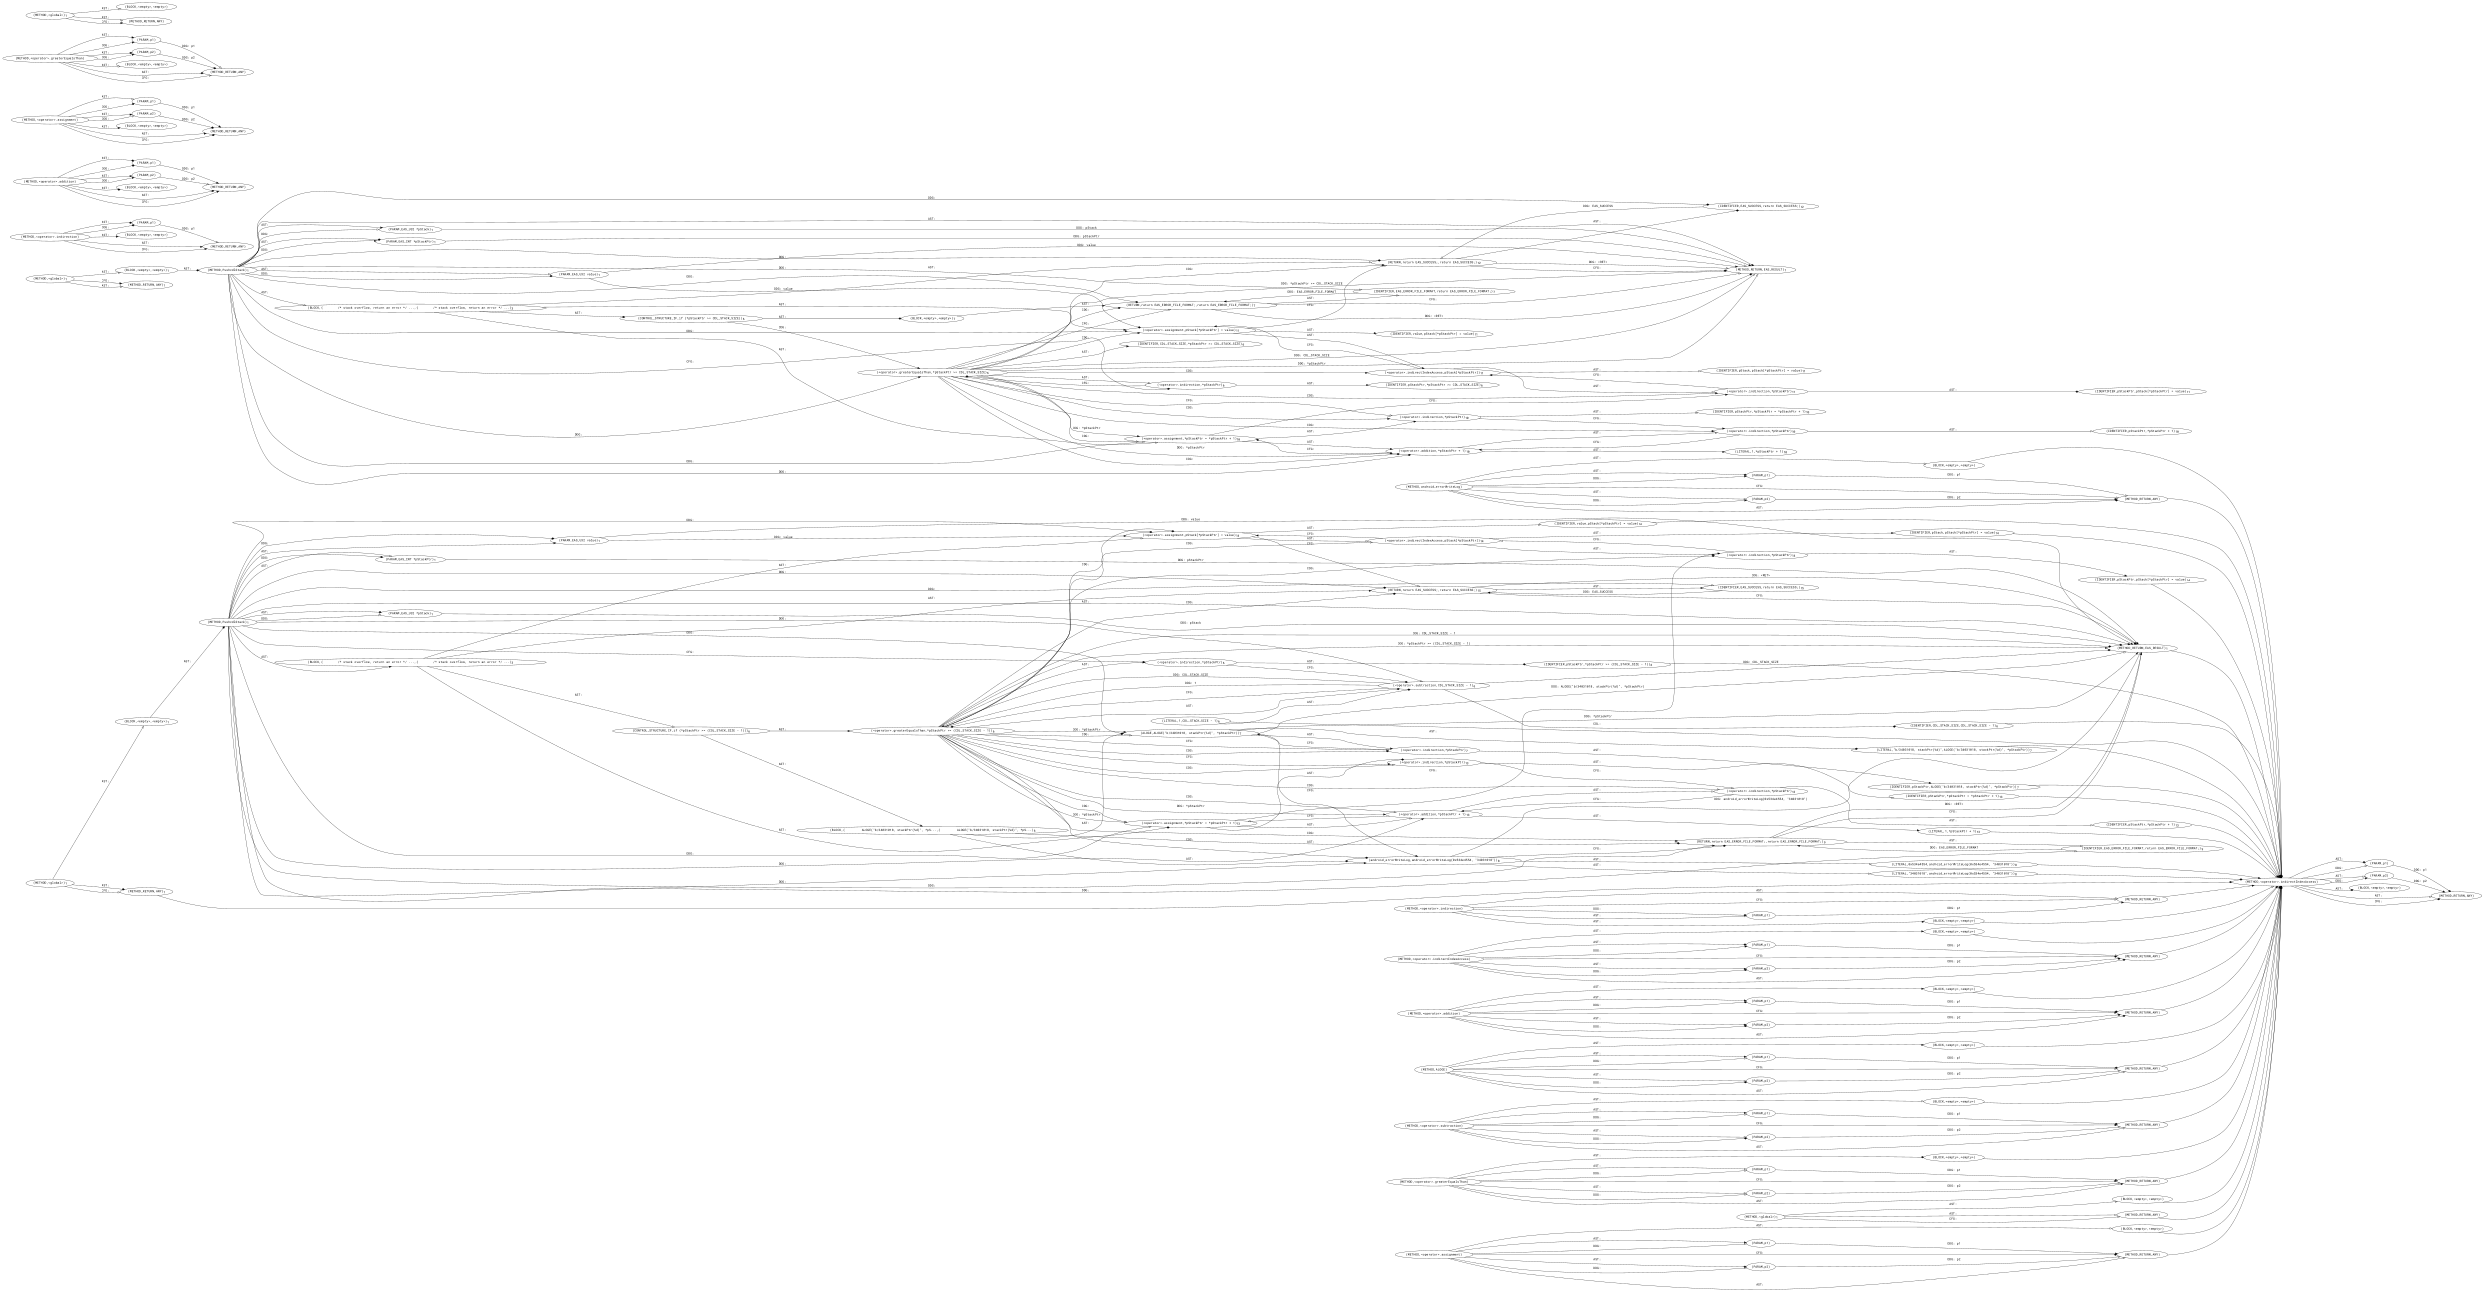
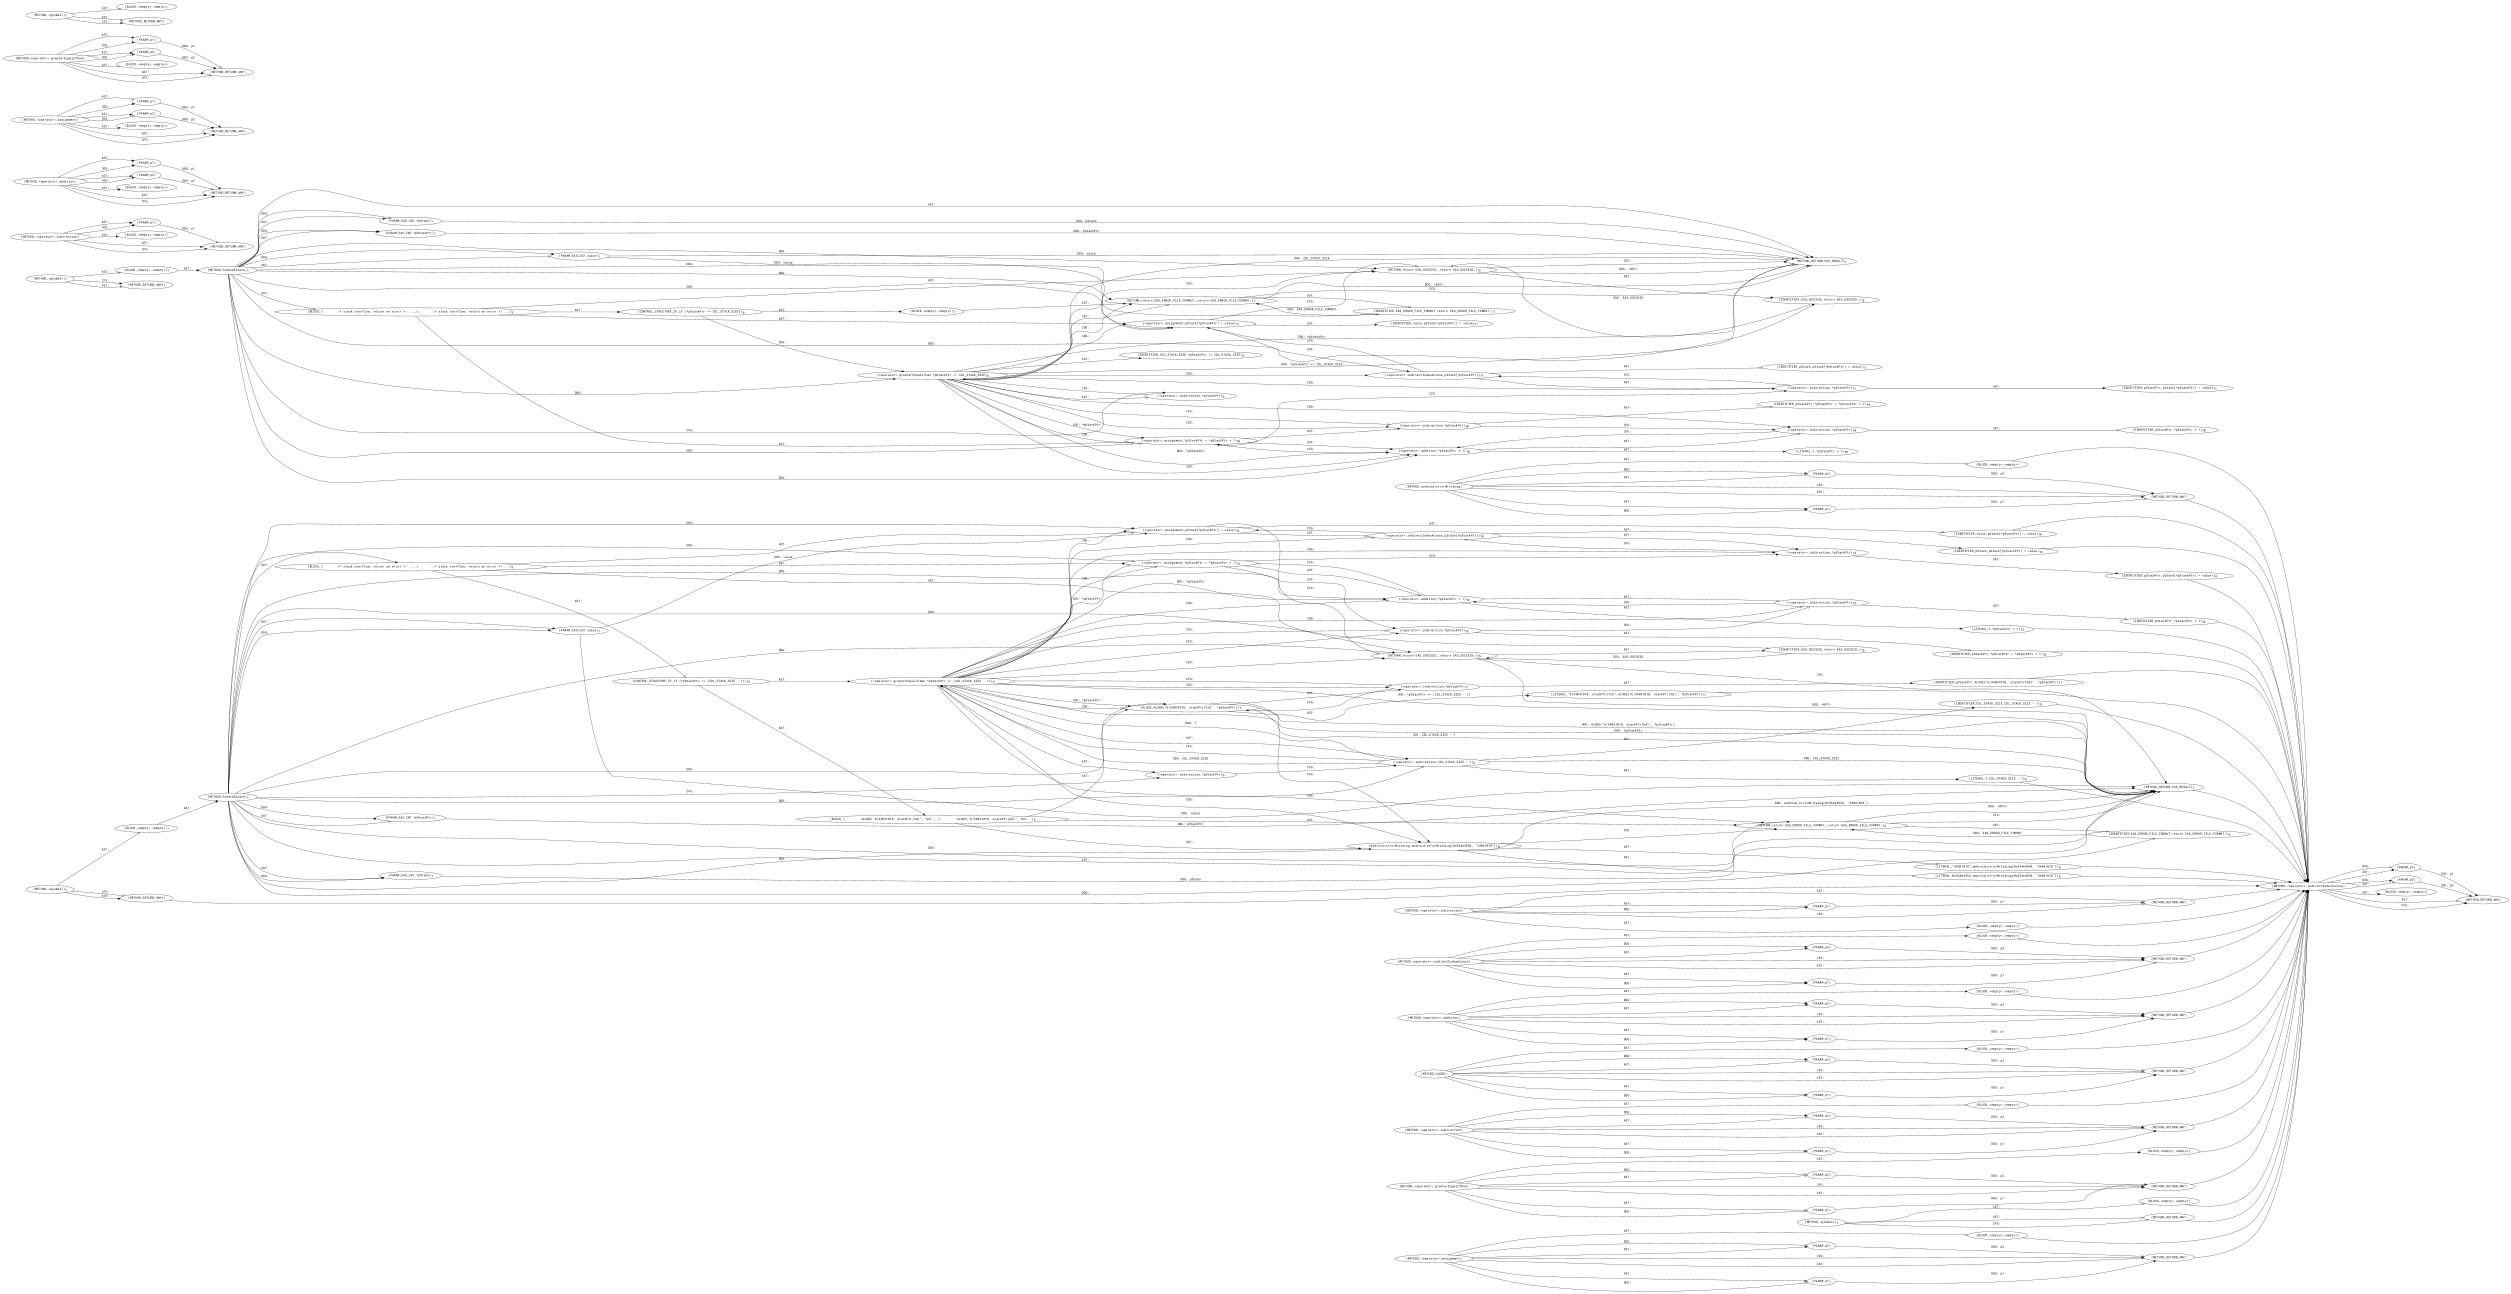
node "(IDENTIFIER,pStackPtr,*pStackPtr >= CDL_STACK_SIZE)": removed
node "(IDENTIFIER,pStackPtr,*pStackPtr >= (CDL_STACK_SIZE - 1))": removed
edge "(LITERAL,1,CDL_STACK_SIZE - 1)" -> "(<operator>.subtraction,CDL_STACK_SIZE - 1)": reversed
